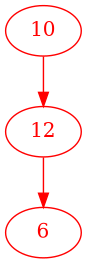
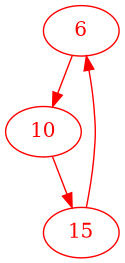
edge "6" -> "10": added
node "12": label "12" -> "15"
